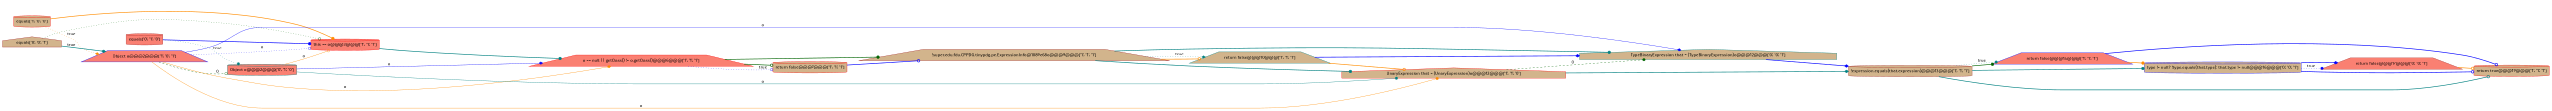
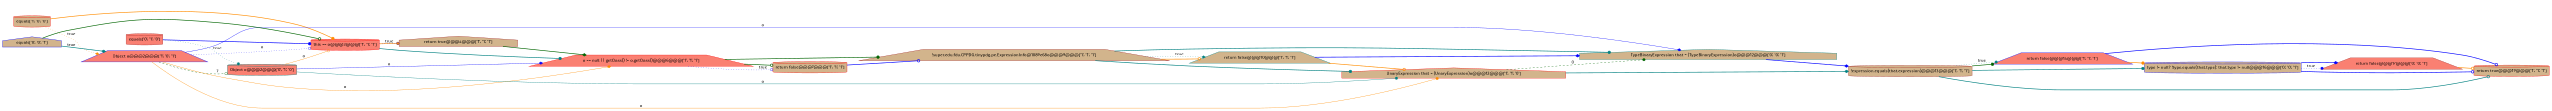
edge "equals['0', '0', '1']" -> "this == o@@@3@@@['1', '1', '1']": style dotted -> bold
node "equals['0', '0', '1']": color brown -> blue
node "return true@@@4@@@['1', '1', '1']": added
edge "Object o@@@2@@@['1', '0', '1']" -> "Object o@@@2@@@['0', '1', '0']": label "0" -> "7"
